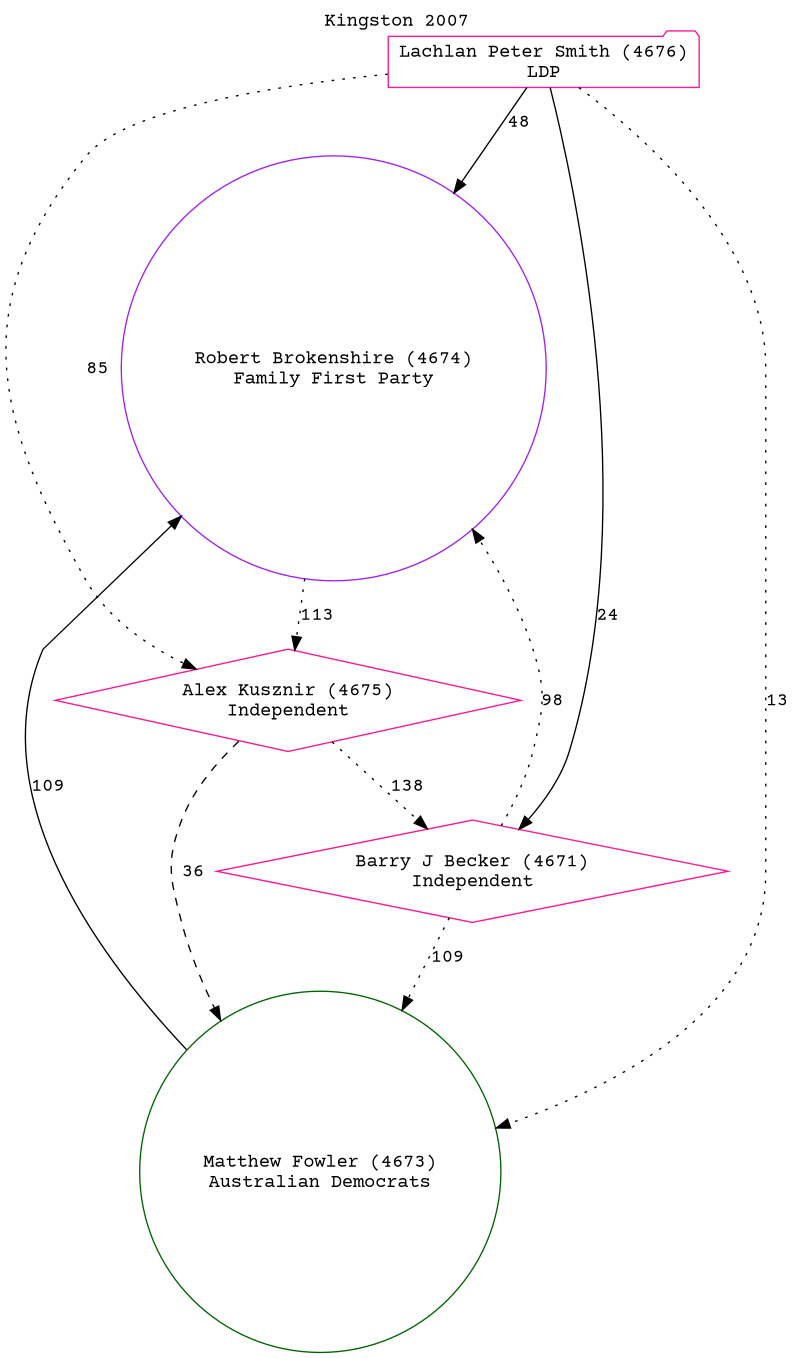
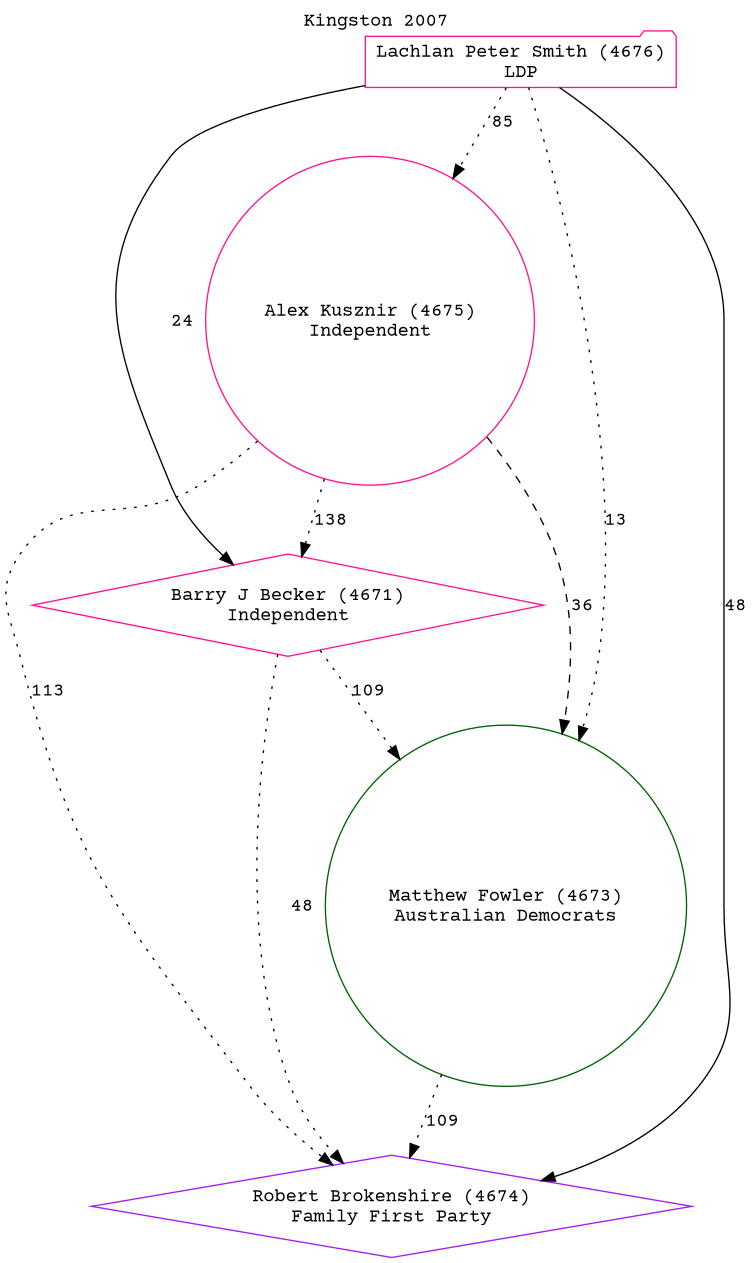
node "Robert Brokenshire (4674) Family First Party": shape circle -> diamond
edge "Robert Brokenshire (4674) Family First Party" -> "Alex Kusznir (4675) Independent": reversed
node "Alex Kusznir (4675) Independent": shape diamond -> circle
edge "Barry J Becker (4671) Independent" -> "Robert Brokenshire (4674) Family First Party": label "98" -> "48"
edge "Matthew Fowler (4673) Australian Democrats" -> "Robert Brokenshire (4674) Family First Party": style solid -> dotted
